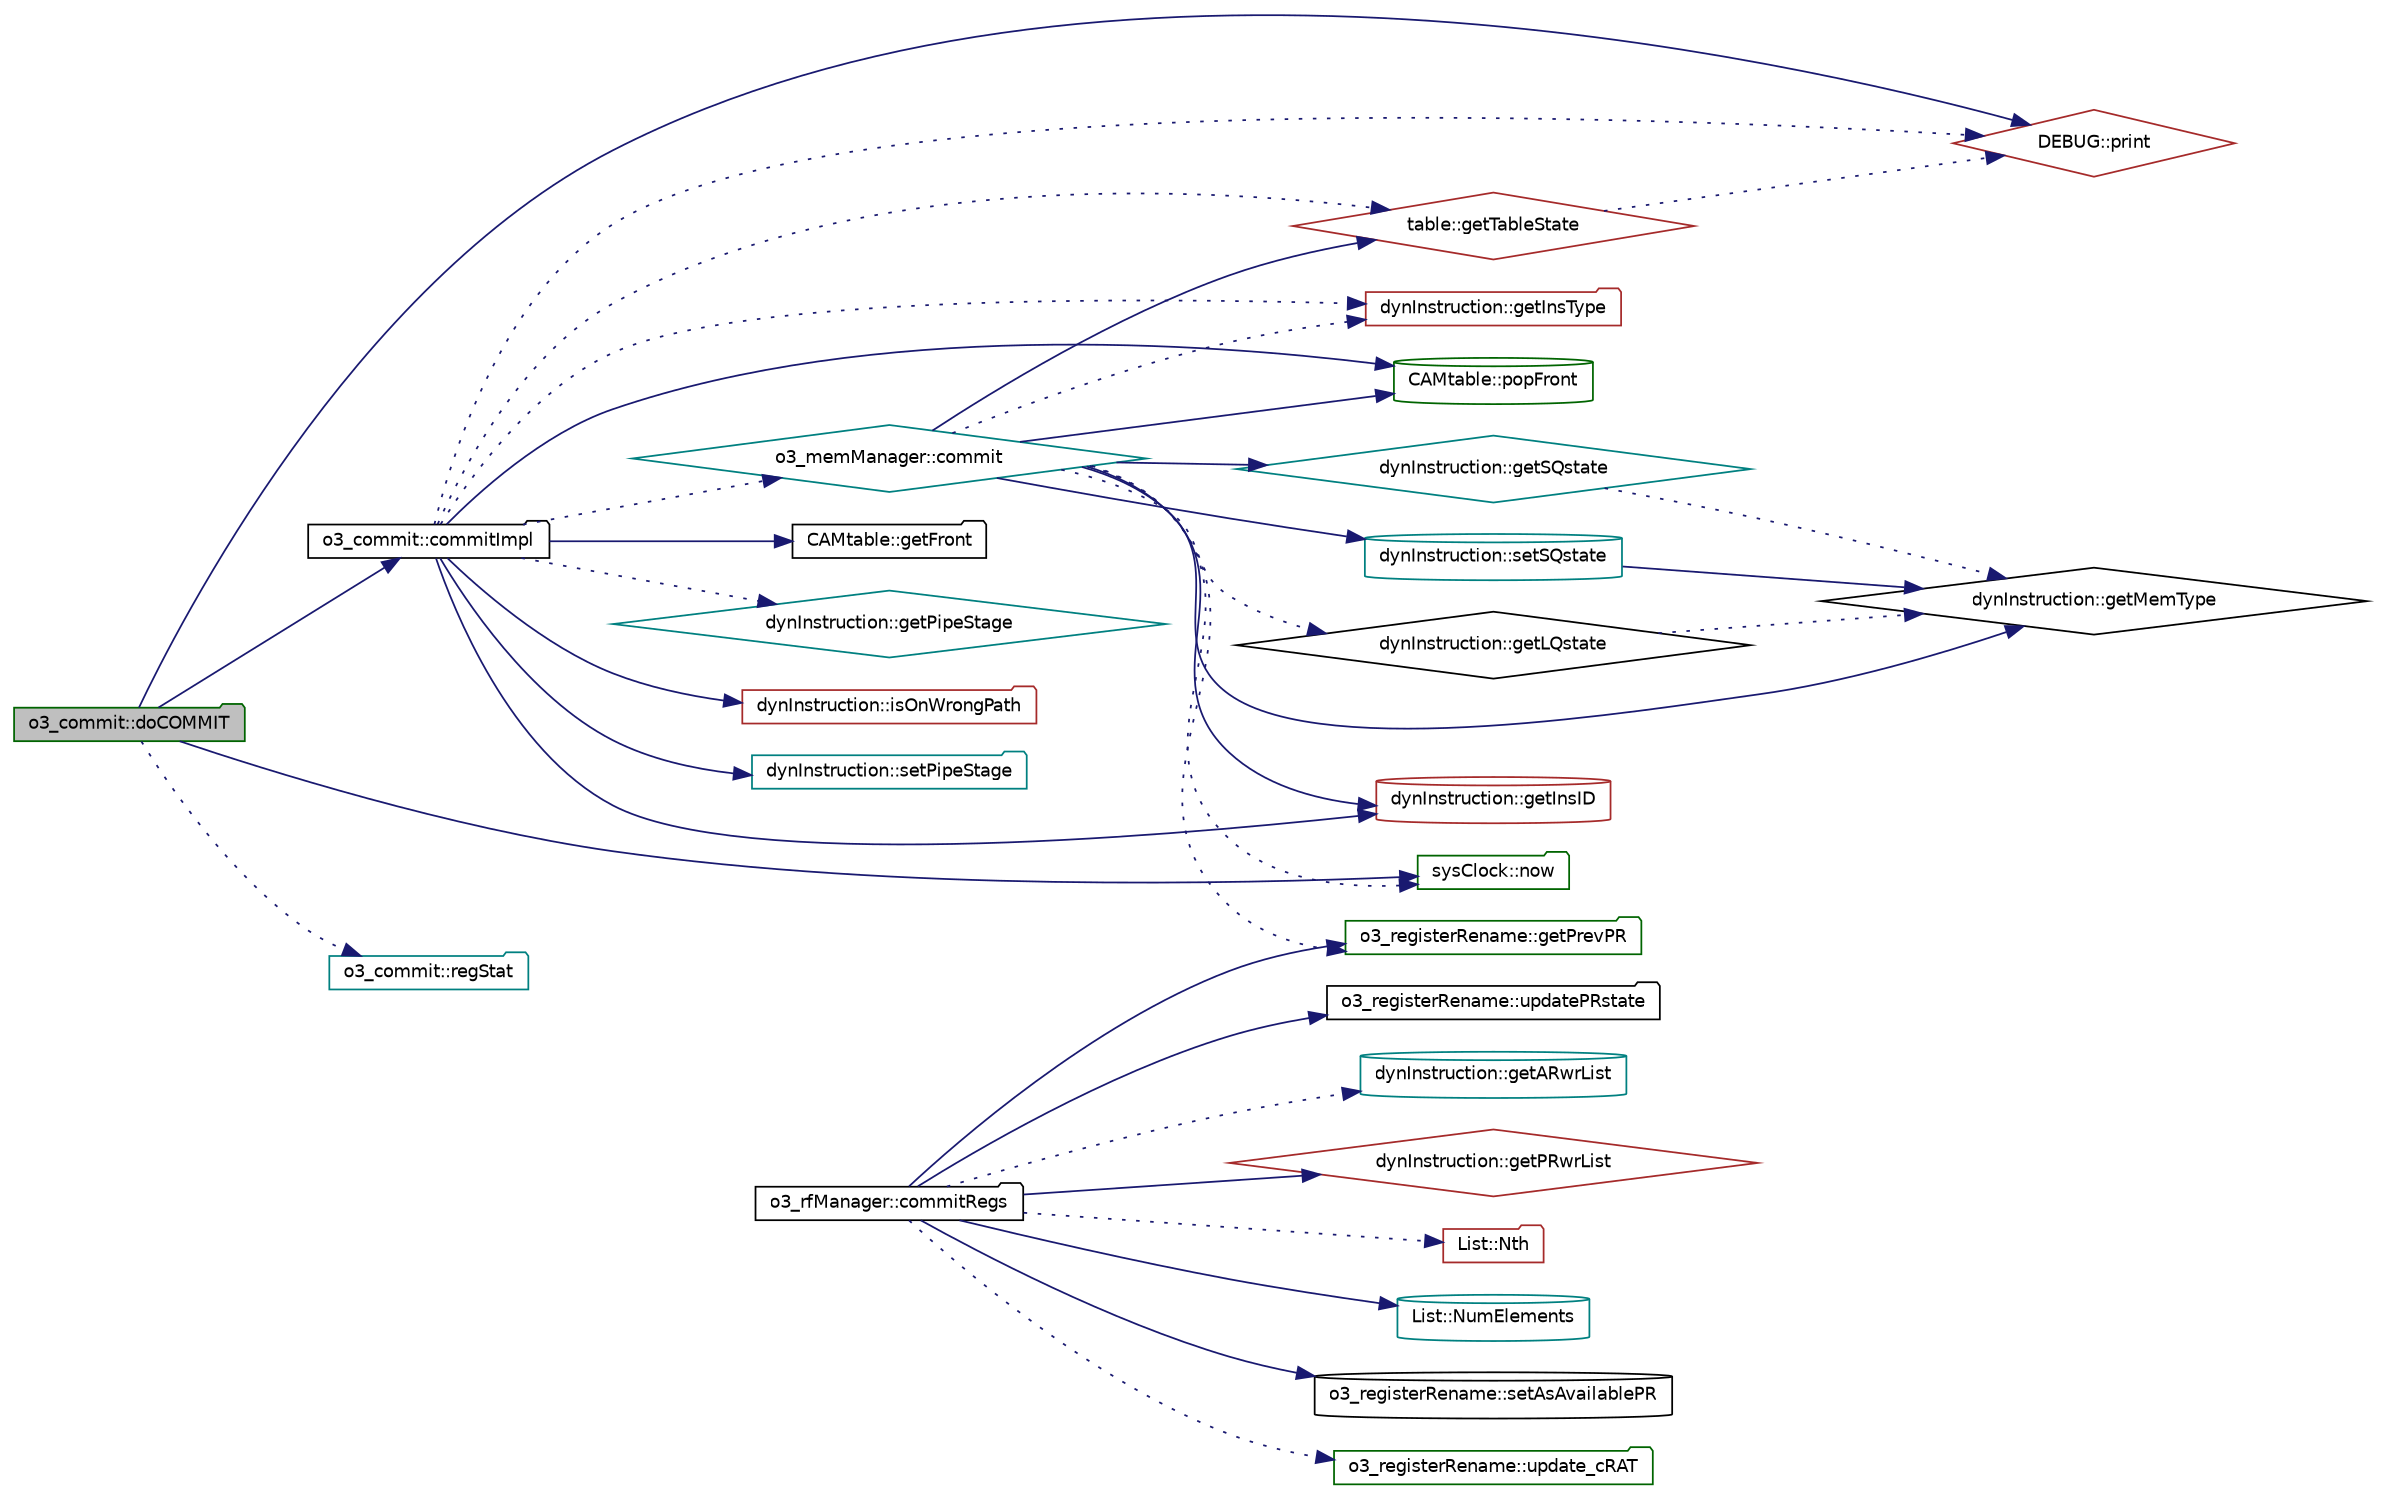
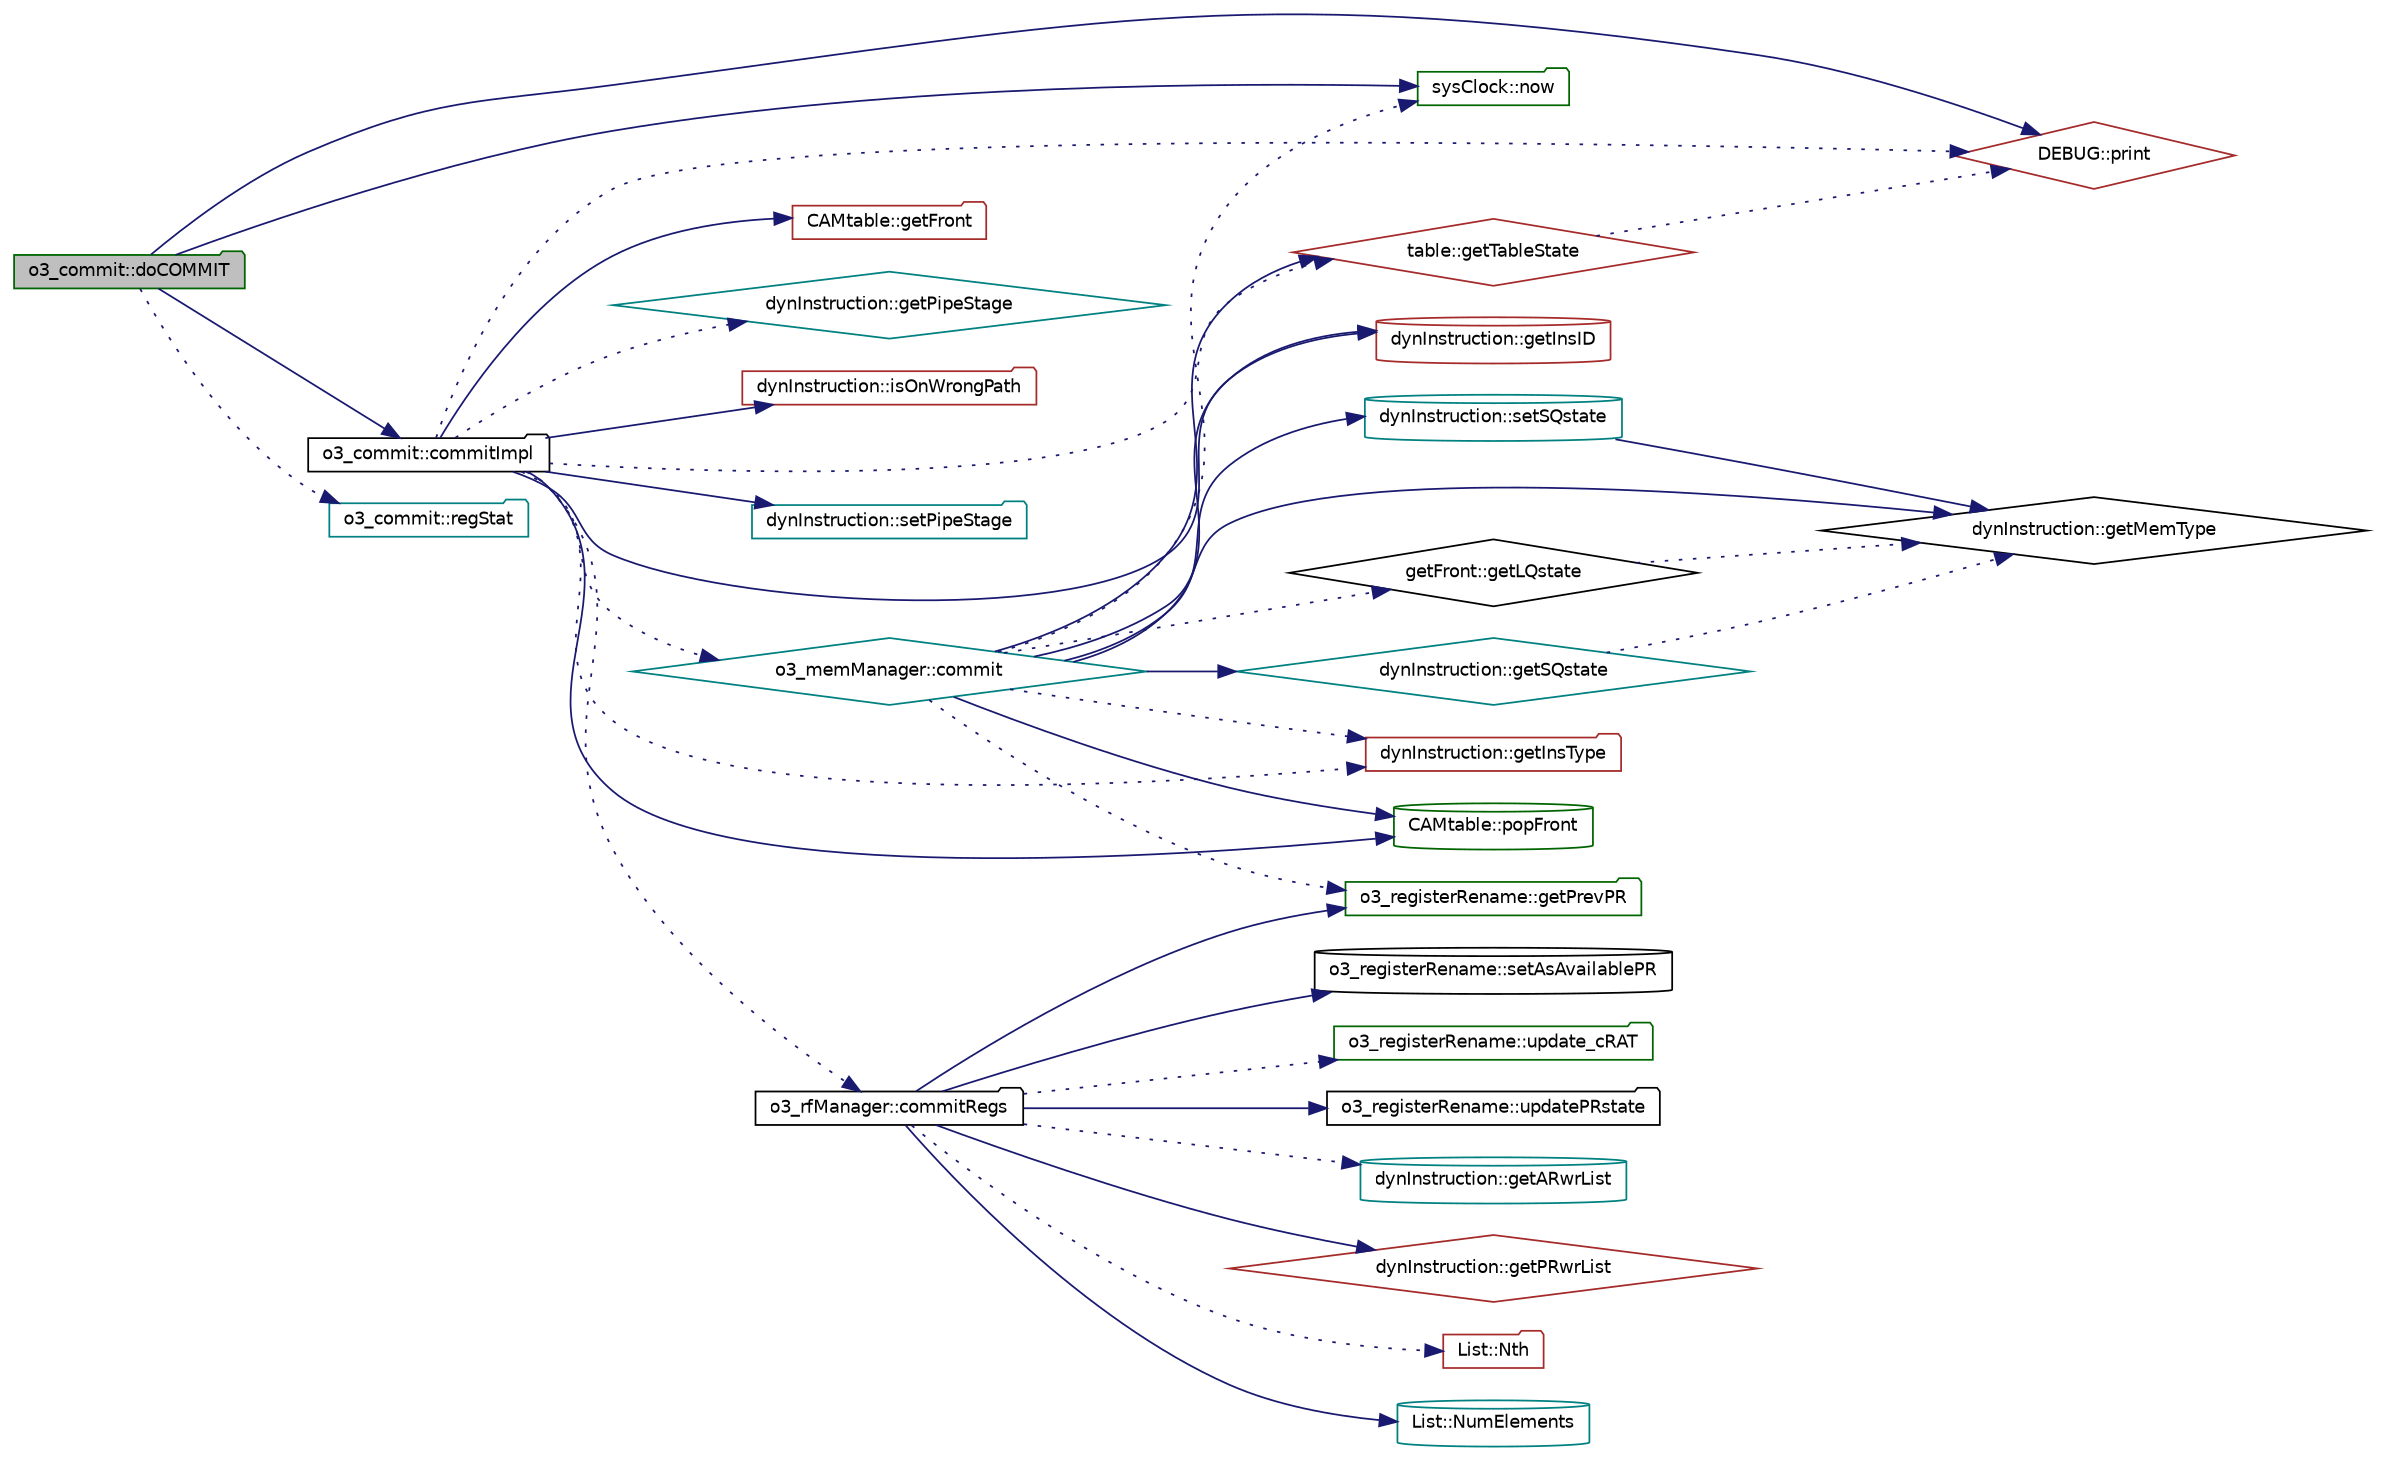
node "CAMtable::getFront": color black -> brown
node "dynInstruction::getLQstate": label "dynInstruction::getLQstate" -> "getFront::getLQstate"
edge "o3_commit::commitImpl" -> "o3_rfManager::commitRegs": added
